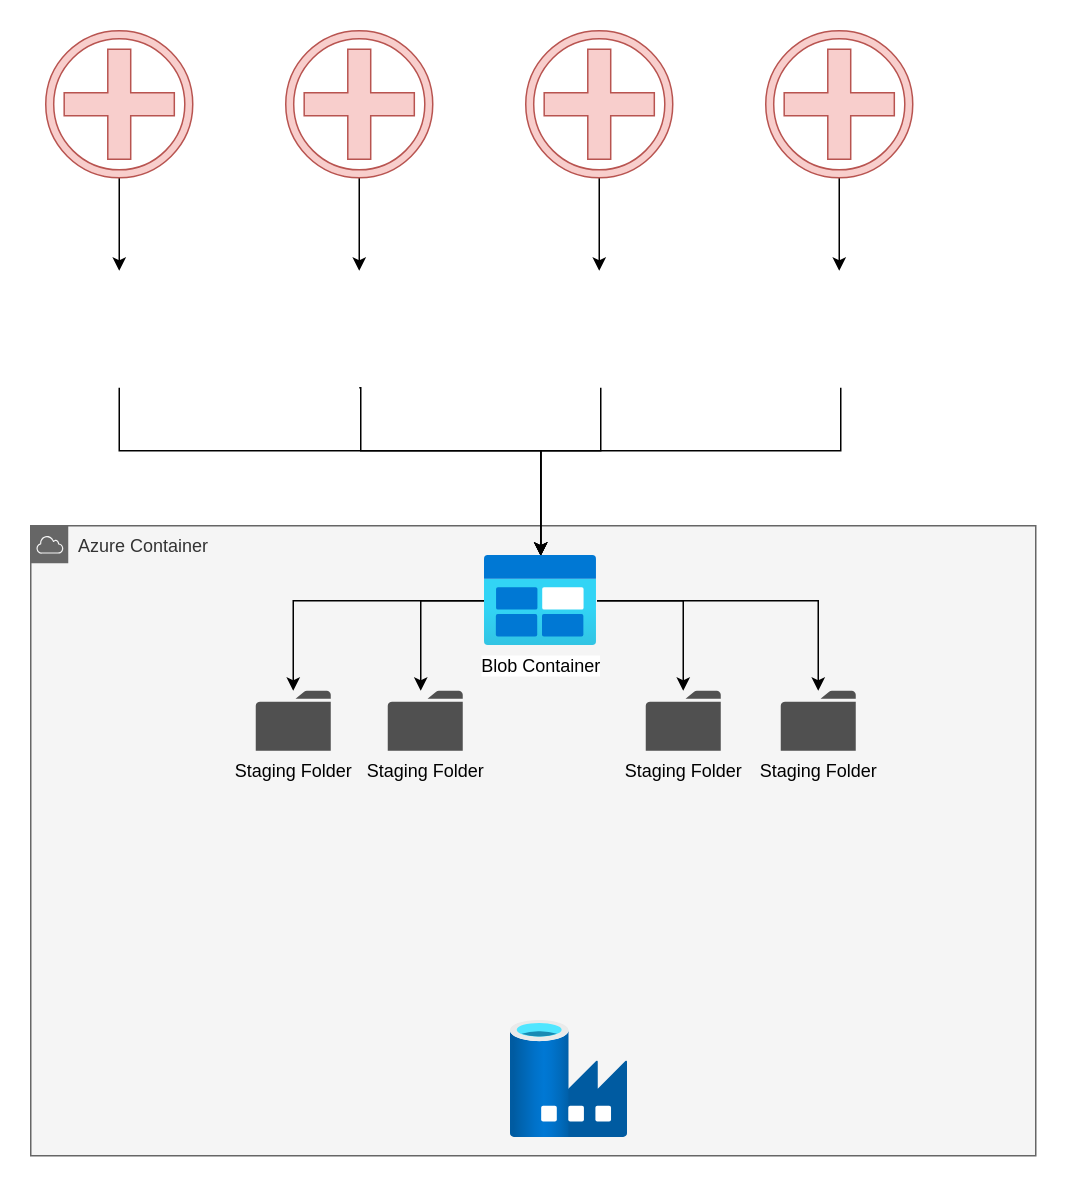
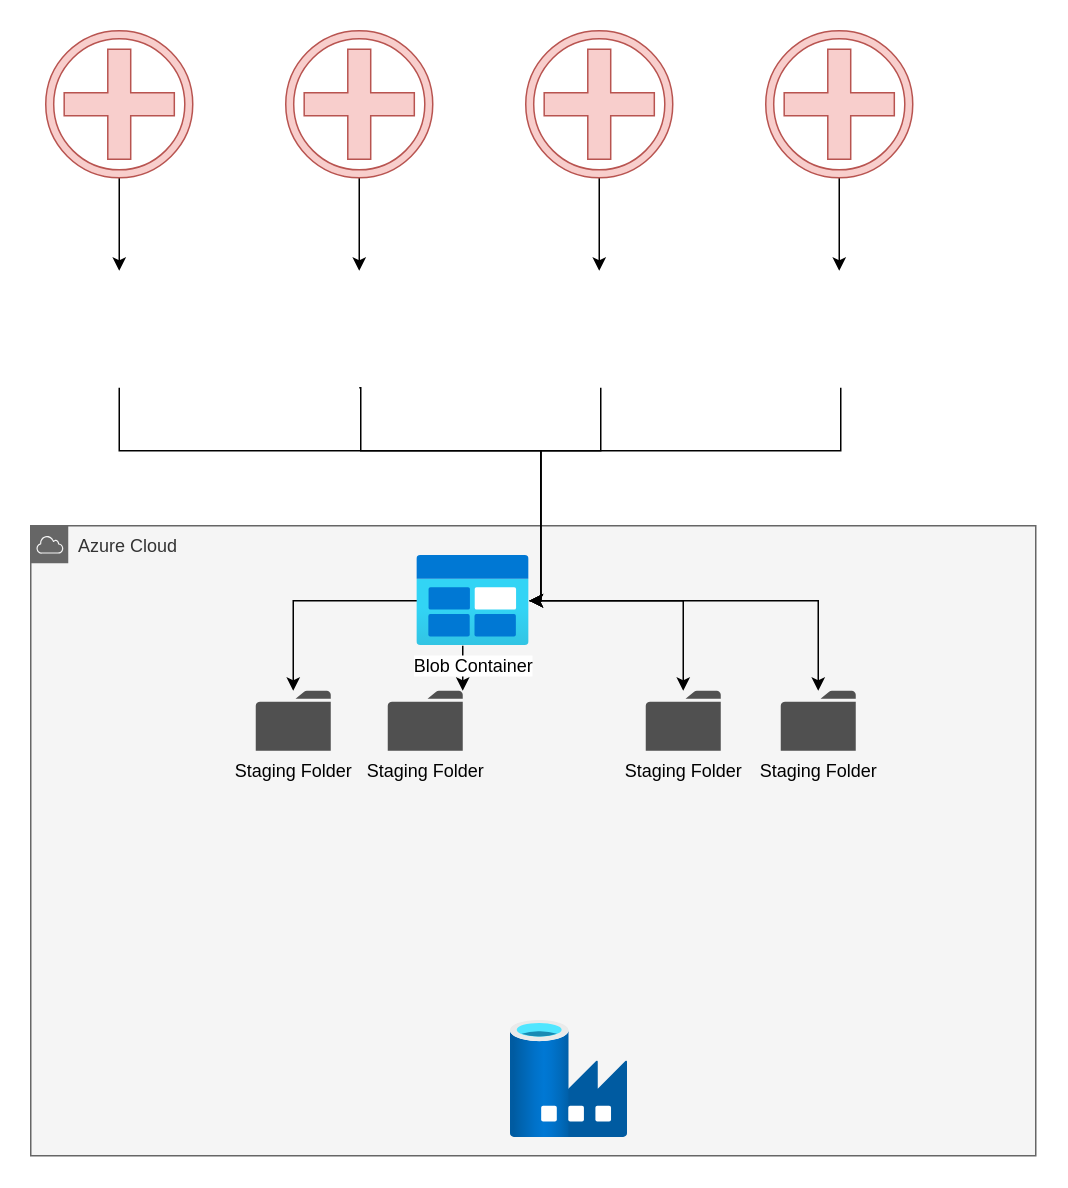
node "Azure Container": label "Azure Container" -> "Azure Cloud"
node "Blob Container": moved (541, 601) -> (473, 601)
